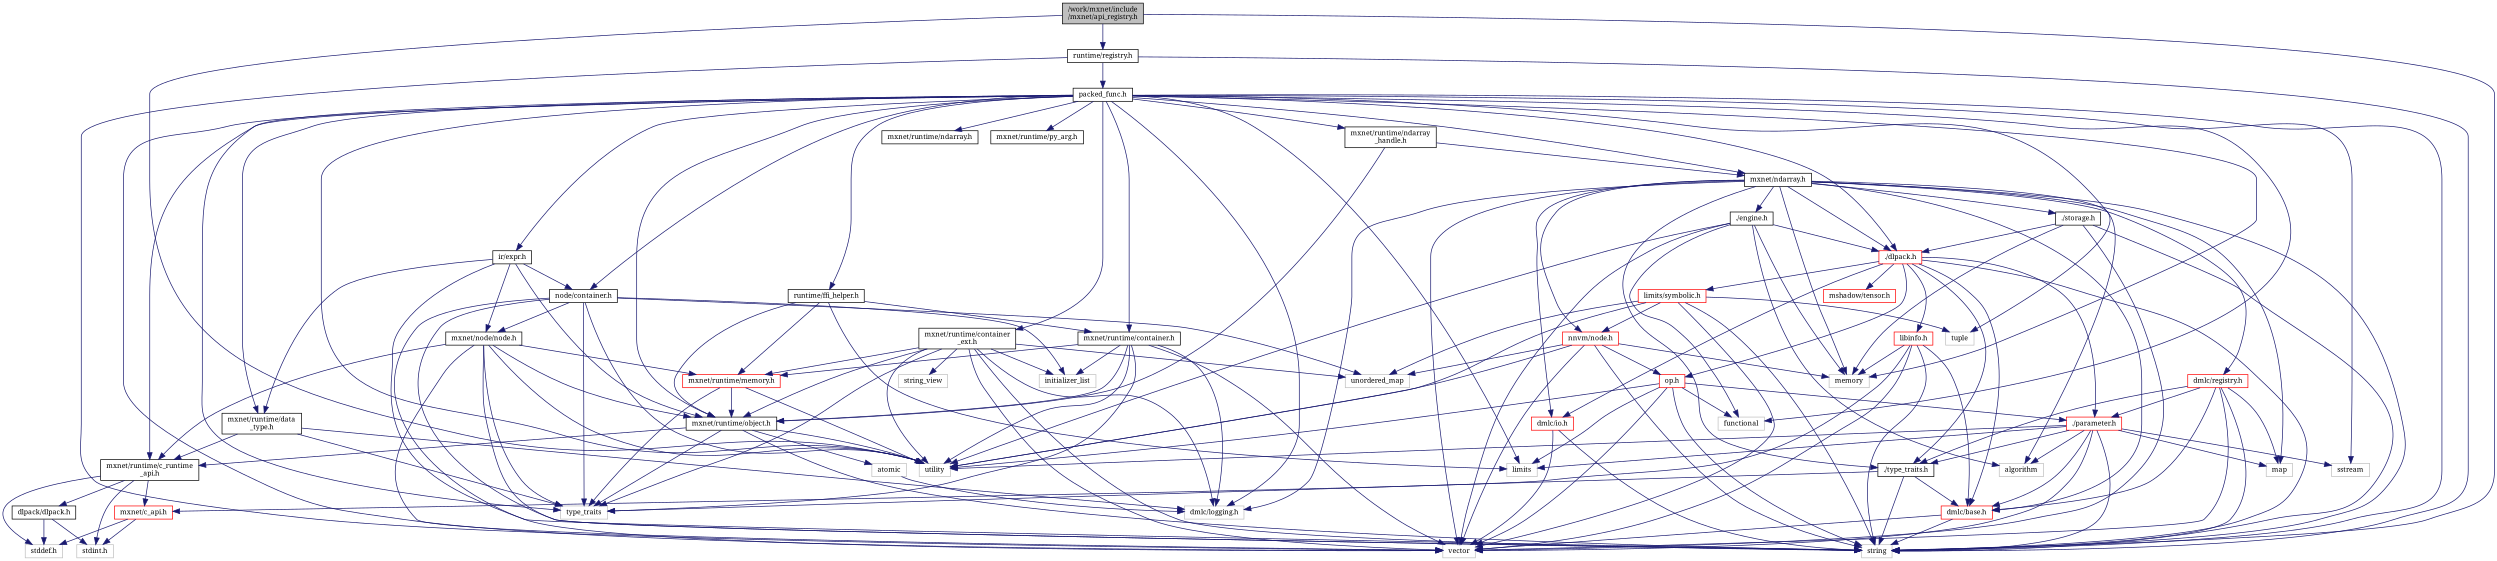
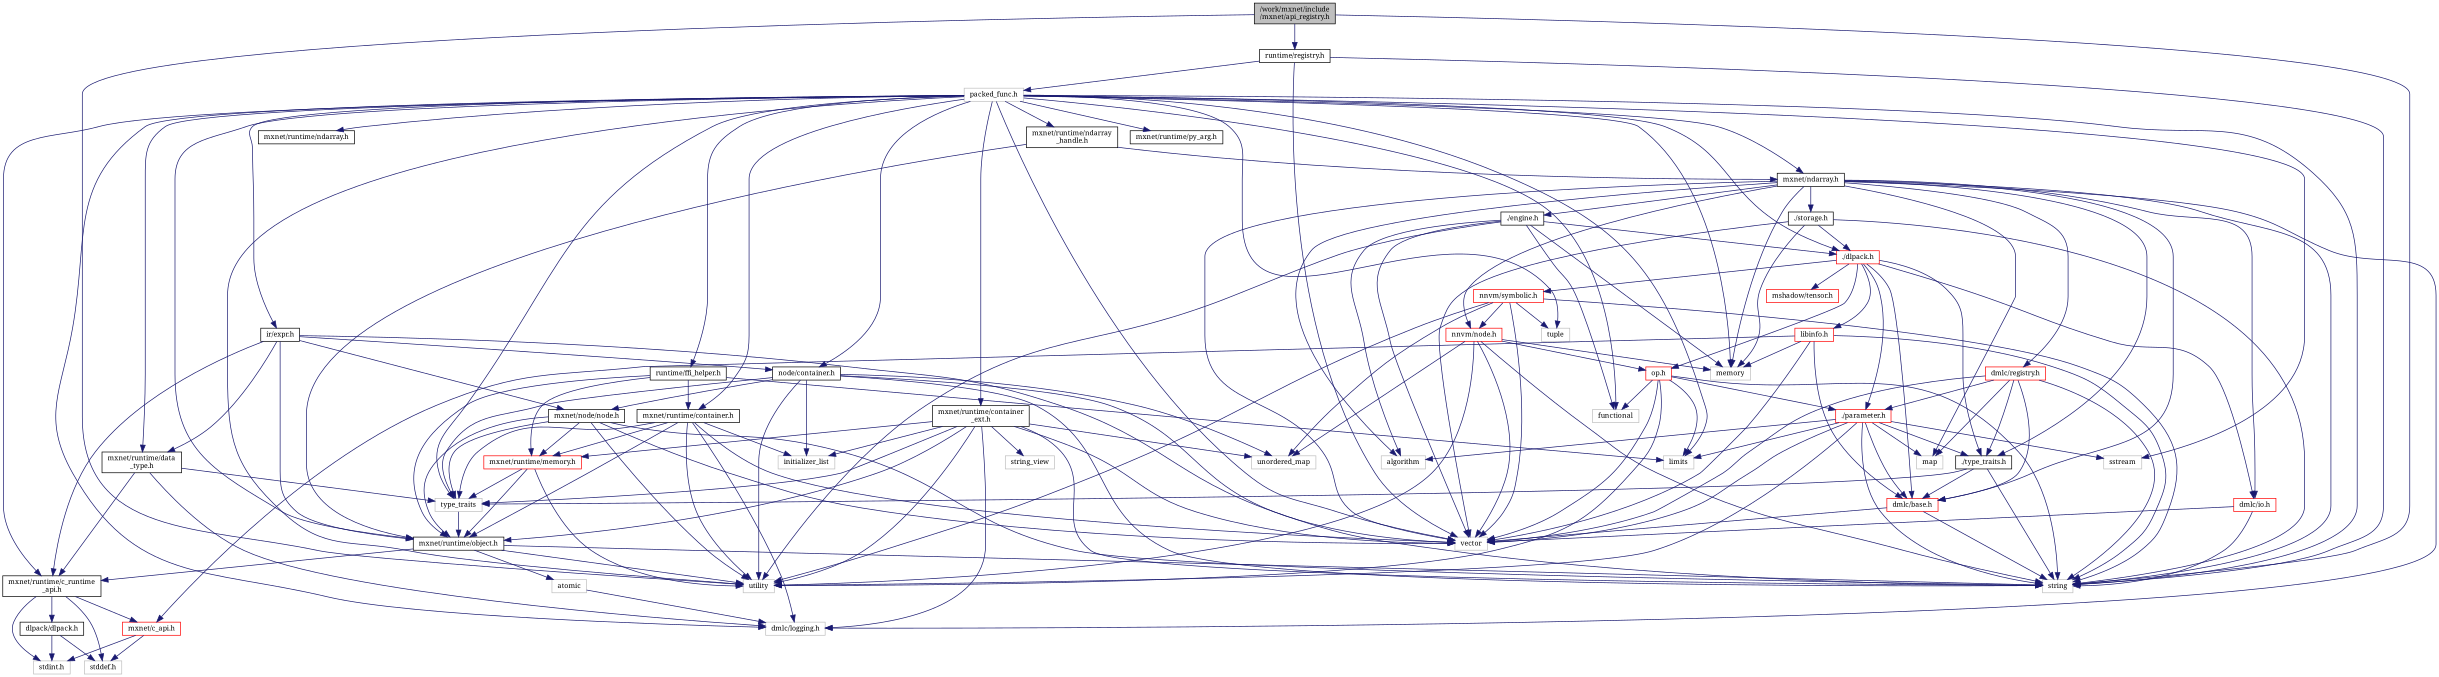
node "packed_func.h": color black -> grey75
edge "mxnet/ndarray.h" -> "./dlpack.h": removed
node "limits/symbolic.h": label "limits/symbolic.h" -> "nnvm/symbolic.h"
edge "mxnet/node/node.h" -> "mxnet/runtime/c_runtime _api.h": now "ir/expr.h" -> "mxnet/runtime/c_runtime _api.h"
edge "./dlpack.h" -> "string": removed
edge "mxnet/runtime/object.h" -> "type_traits": reversed
